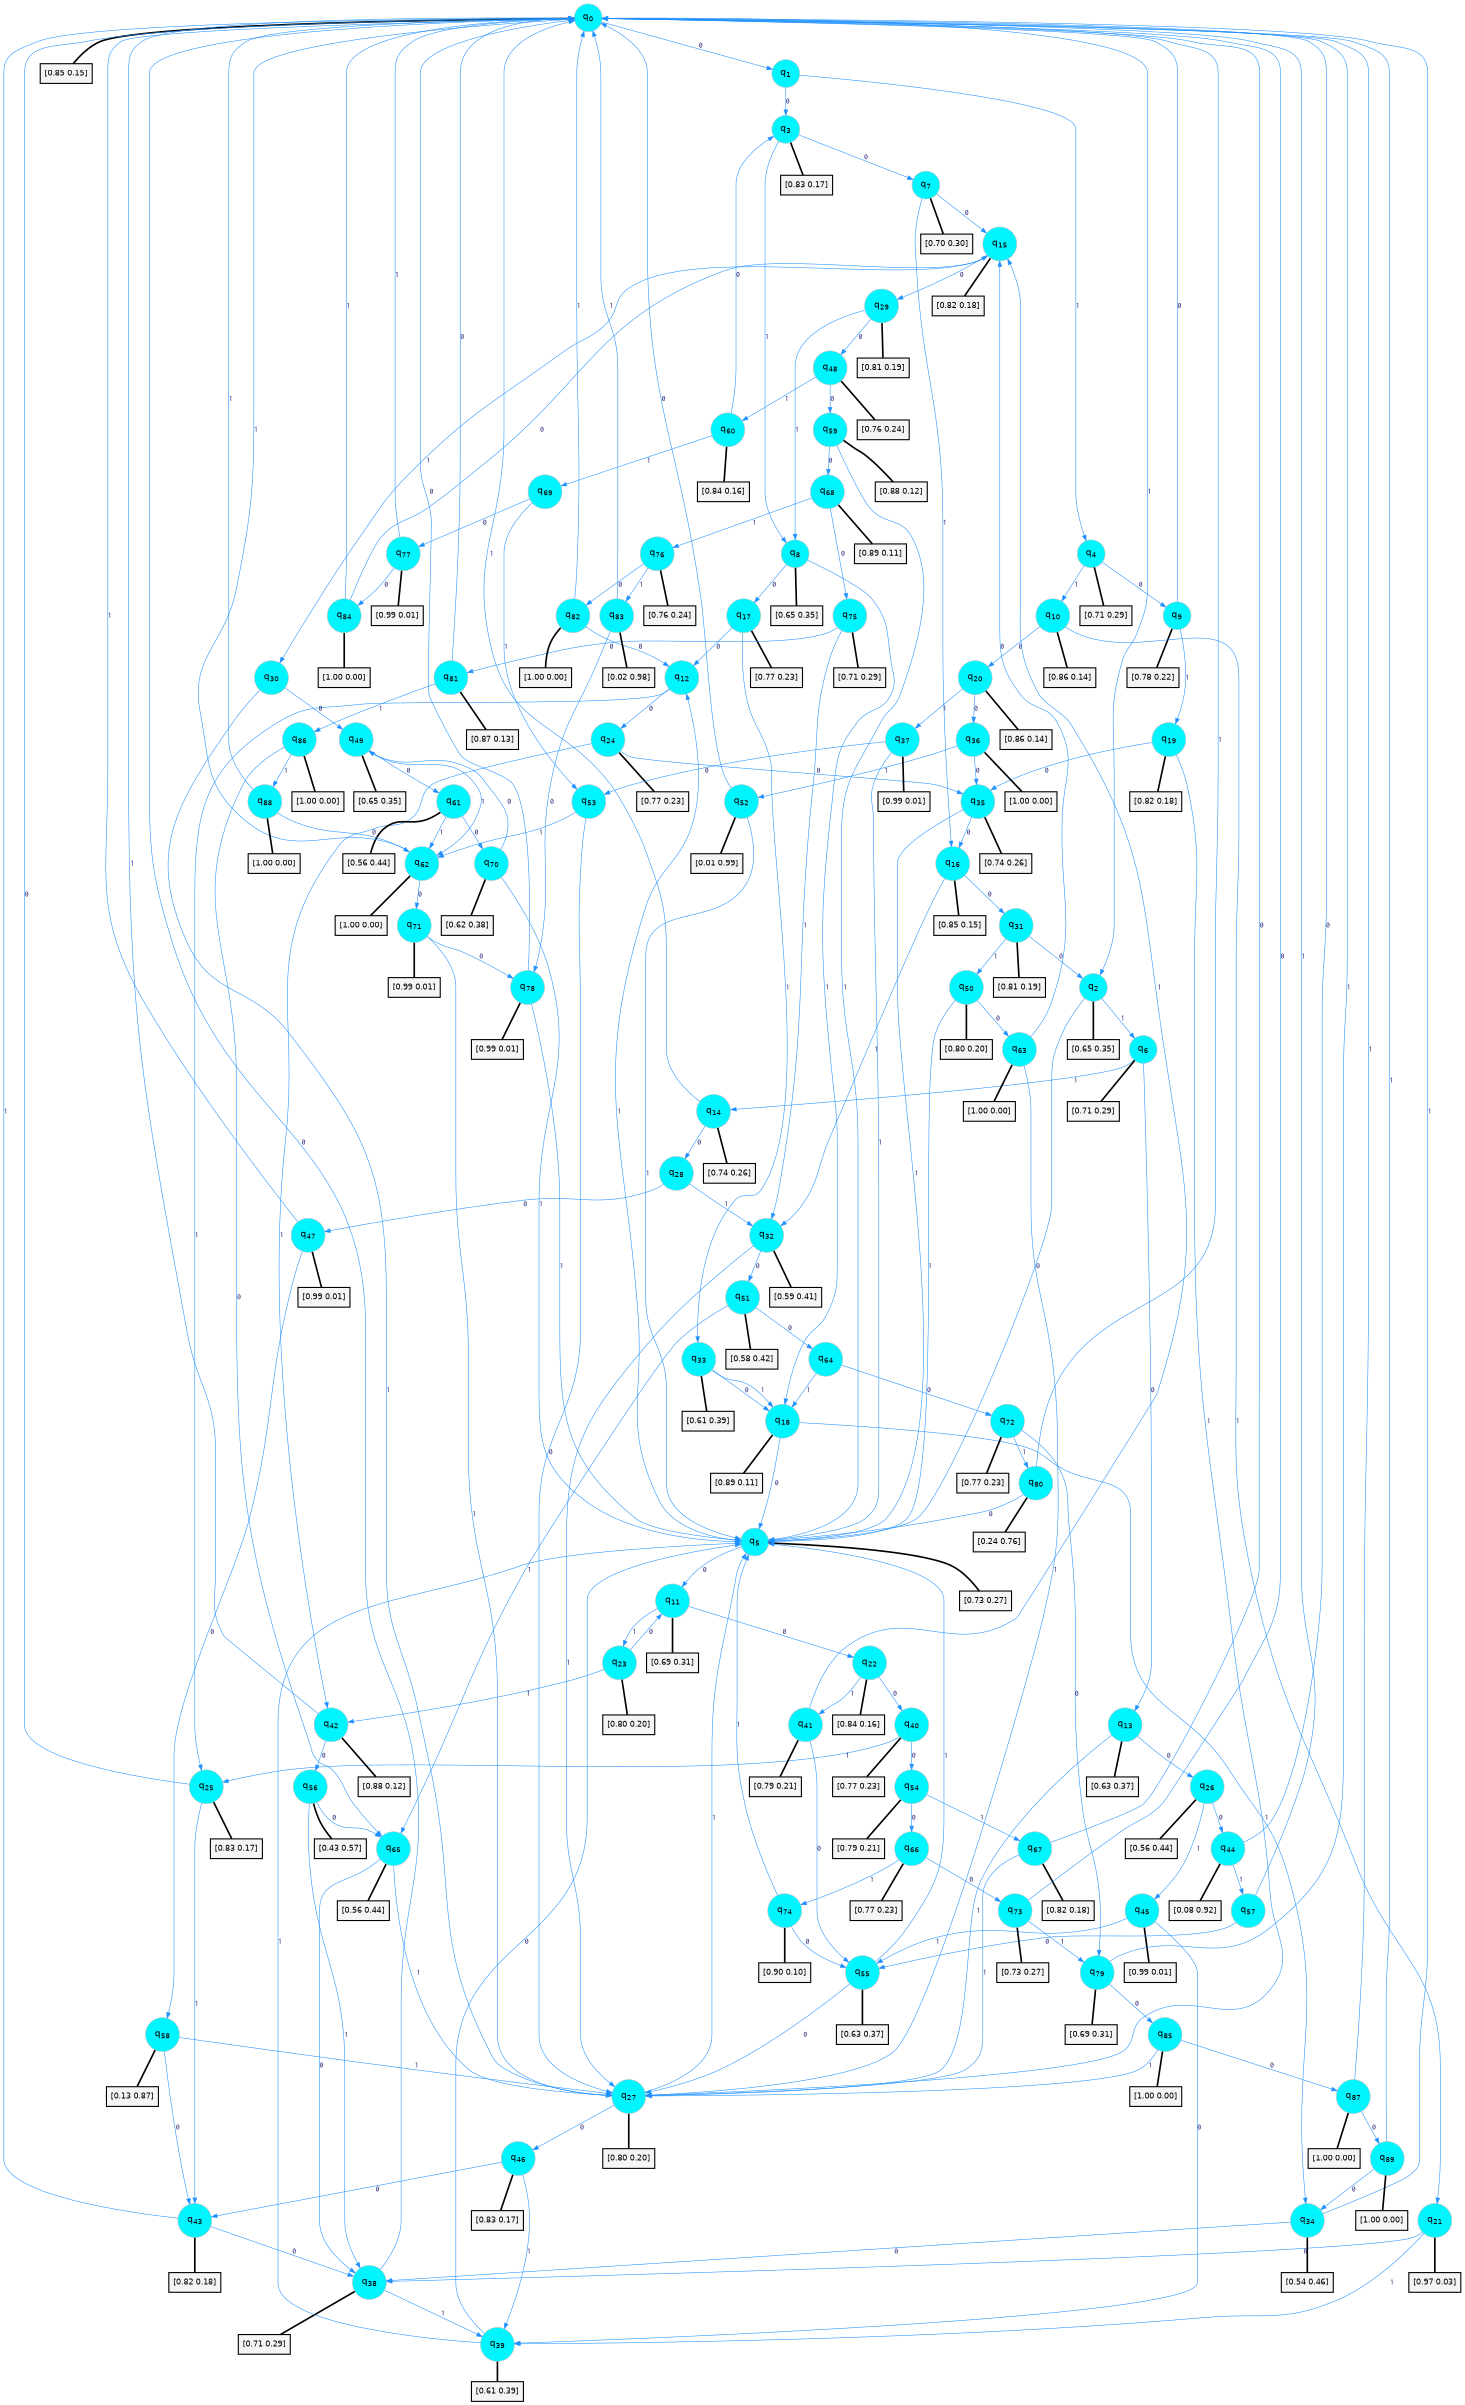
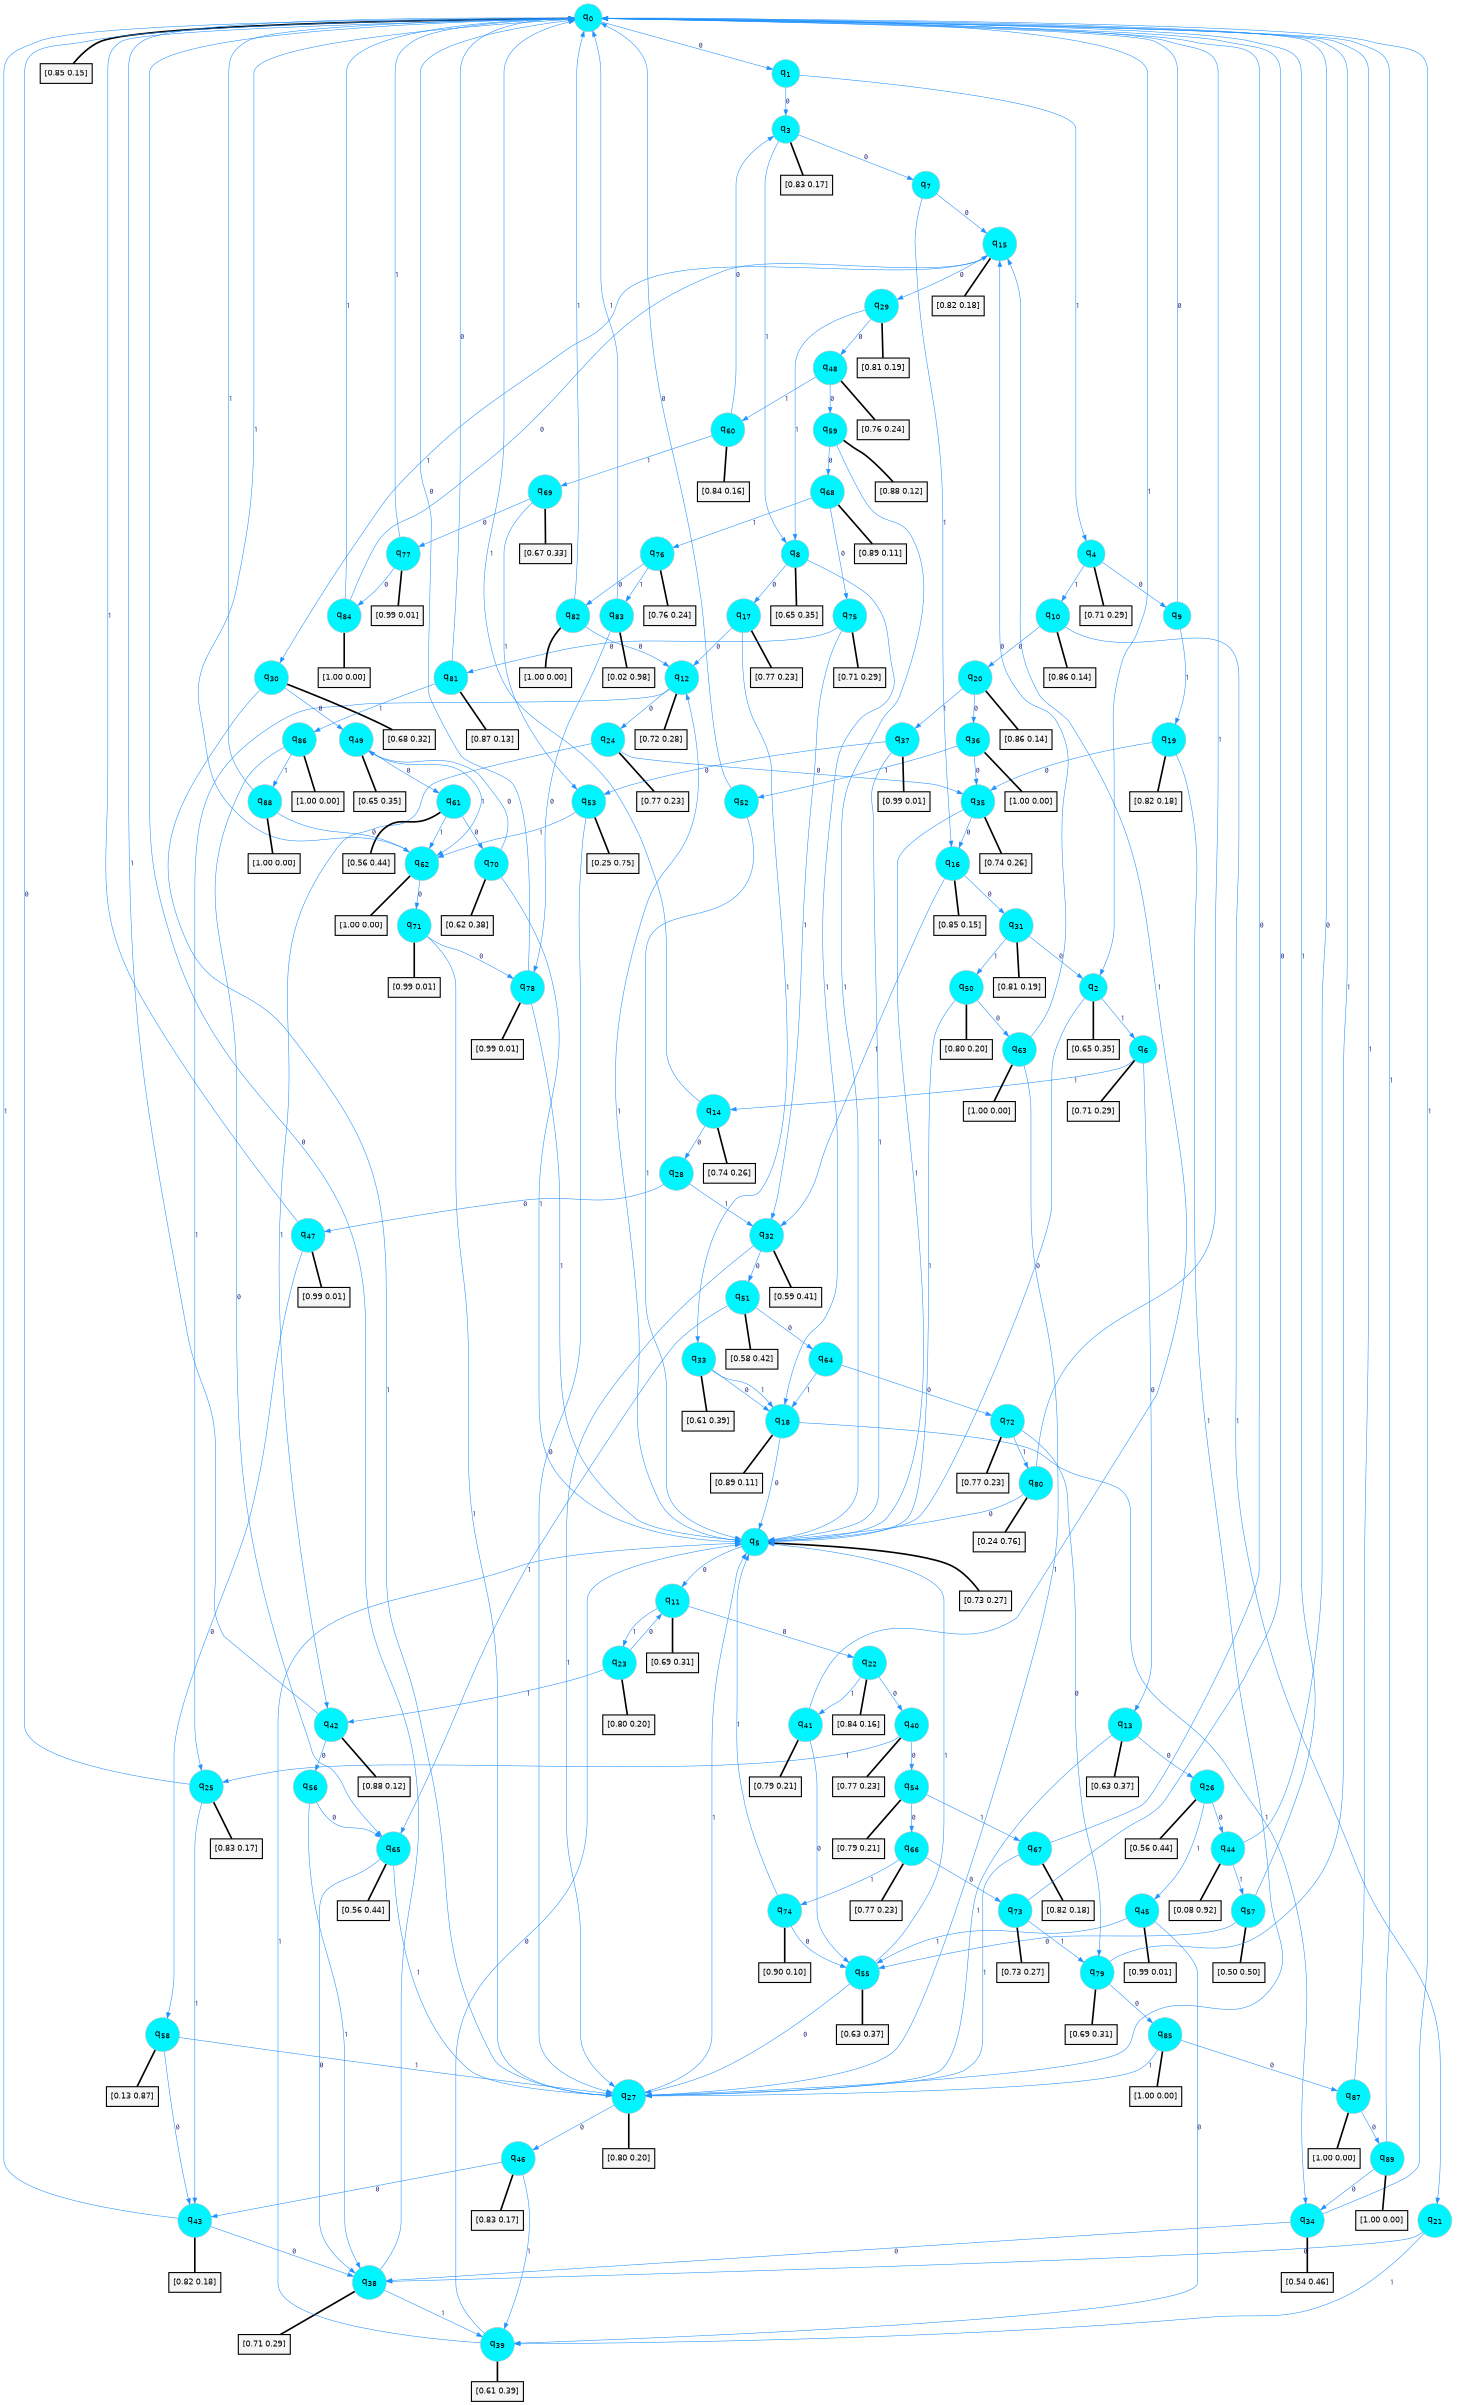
node "[0.70 0.30]": removed
node "[0.67 0.33]": added
node "[0.78 0.22]": removed
node "[0.68 0.32]": added
node "[0.72 0.28]": added
node "[0.25 0.75]": added
node "[0.01 0.99]": removed
node "[0.43 0.57]": removed
node "[0.50 0.50]": added
node "[0.97 0.03]": removed
